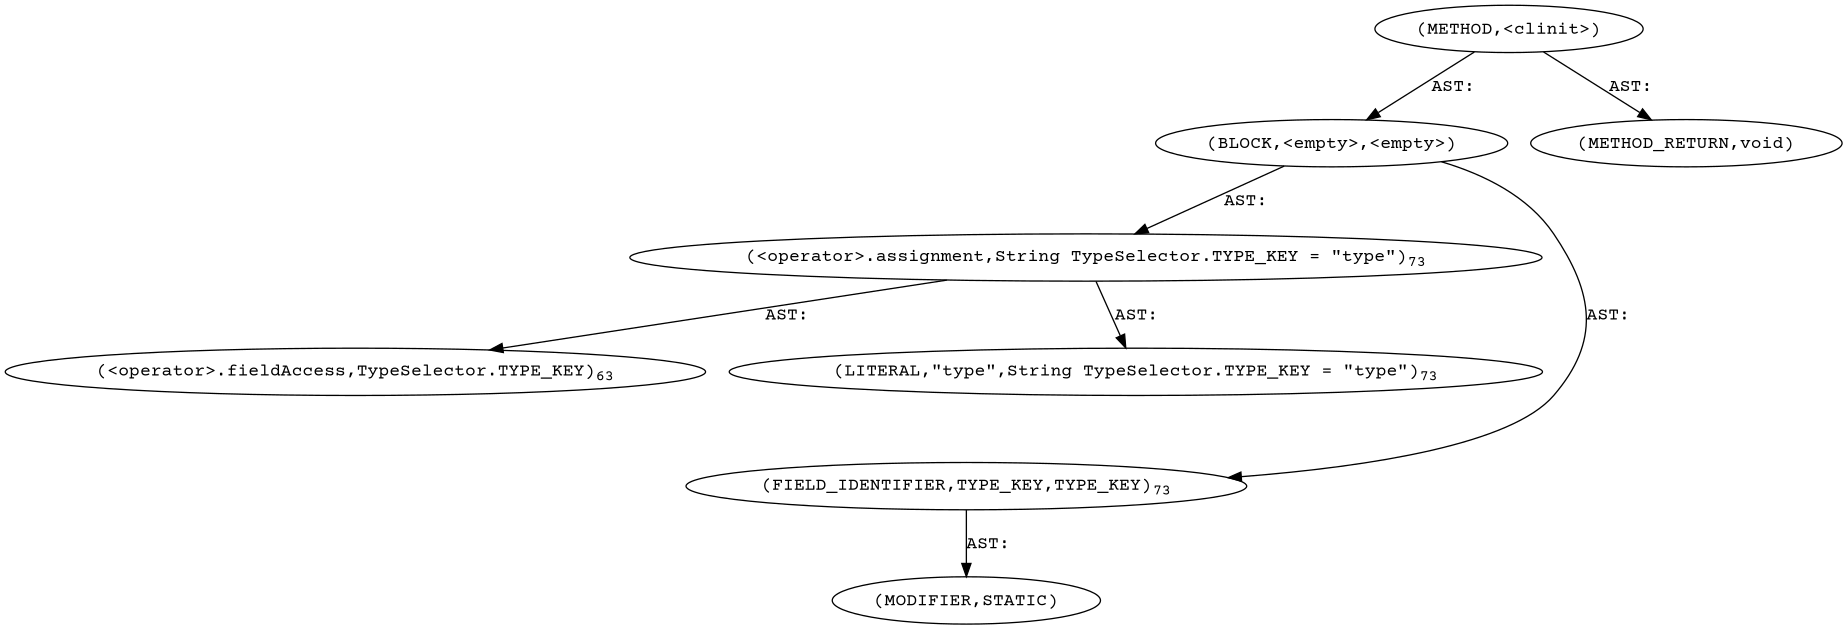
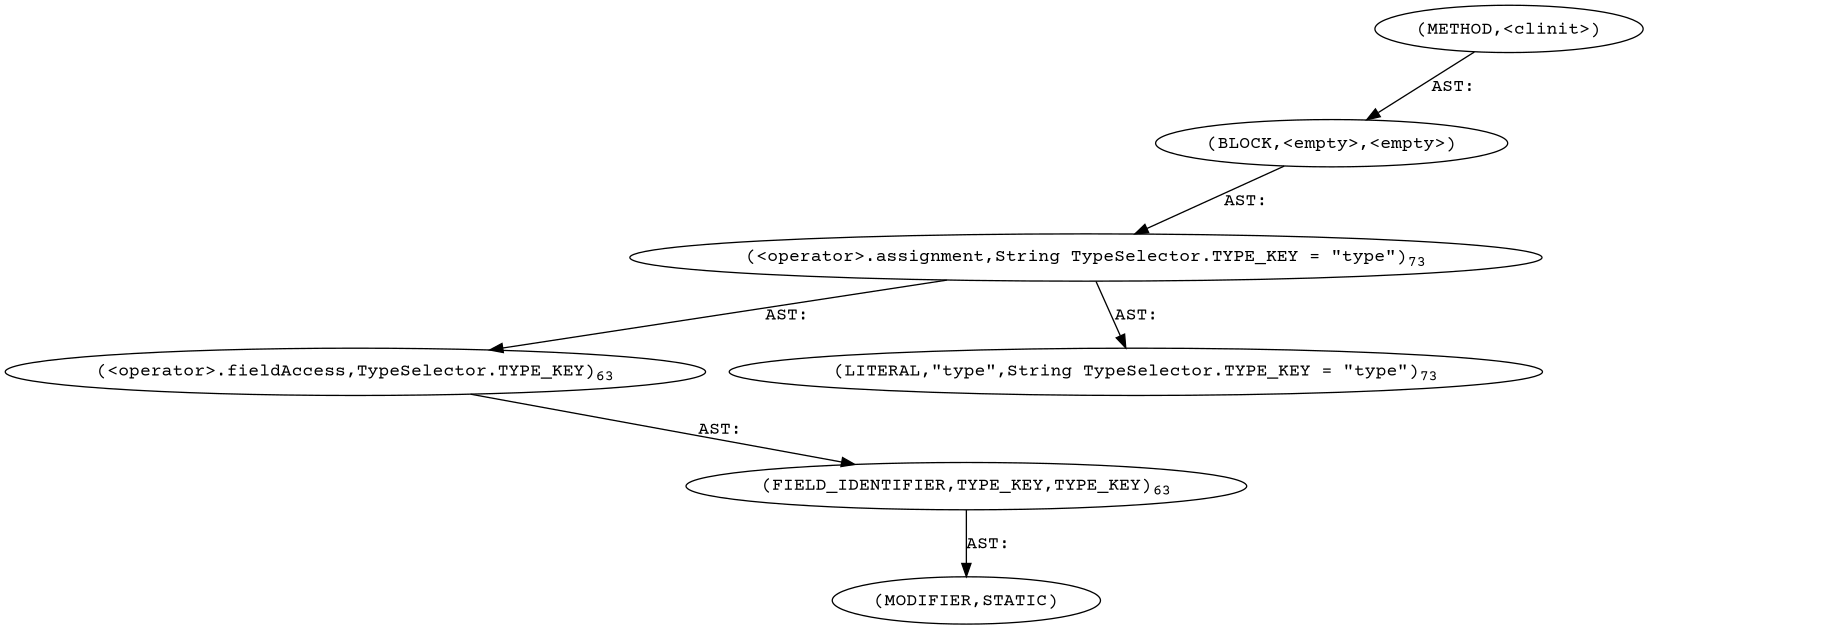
node "(METHOD_RETURN,void)": removed
edge "(BLOCK,<empty>,<empty>)" -> "(FIELD_IDENTIFIER,TYPE_KEY,TYPE_KEY)": now "(<operator>.fieldAccess,TypeSelector.TYPE_KEY)" -> "(FIELD_IDENTIFIER,TYPE_KEY,TYPE_KEY)"
node "(FIELD_IDENTIFIER,TYPE_KEY,TYPE_KEY)": text "73" -> "63"
